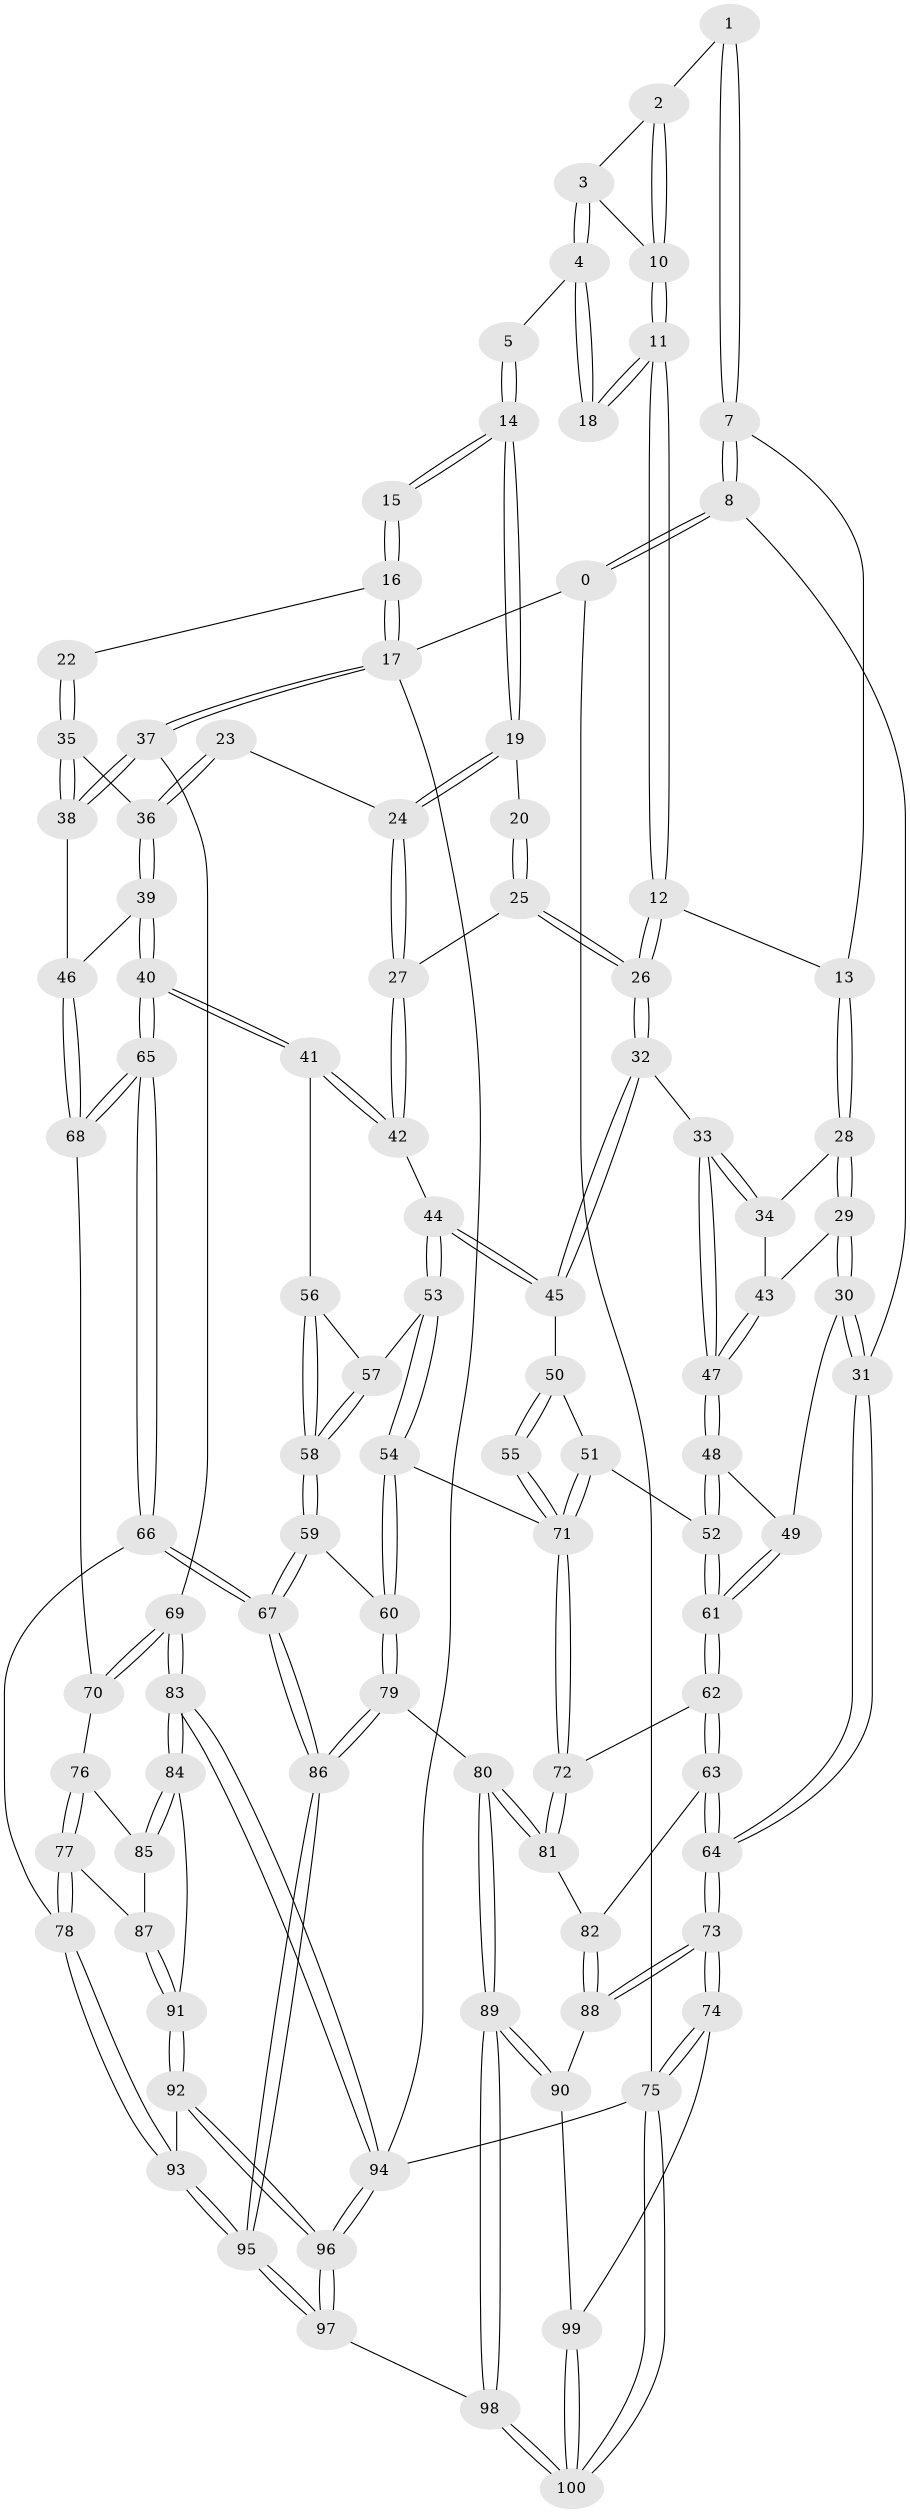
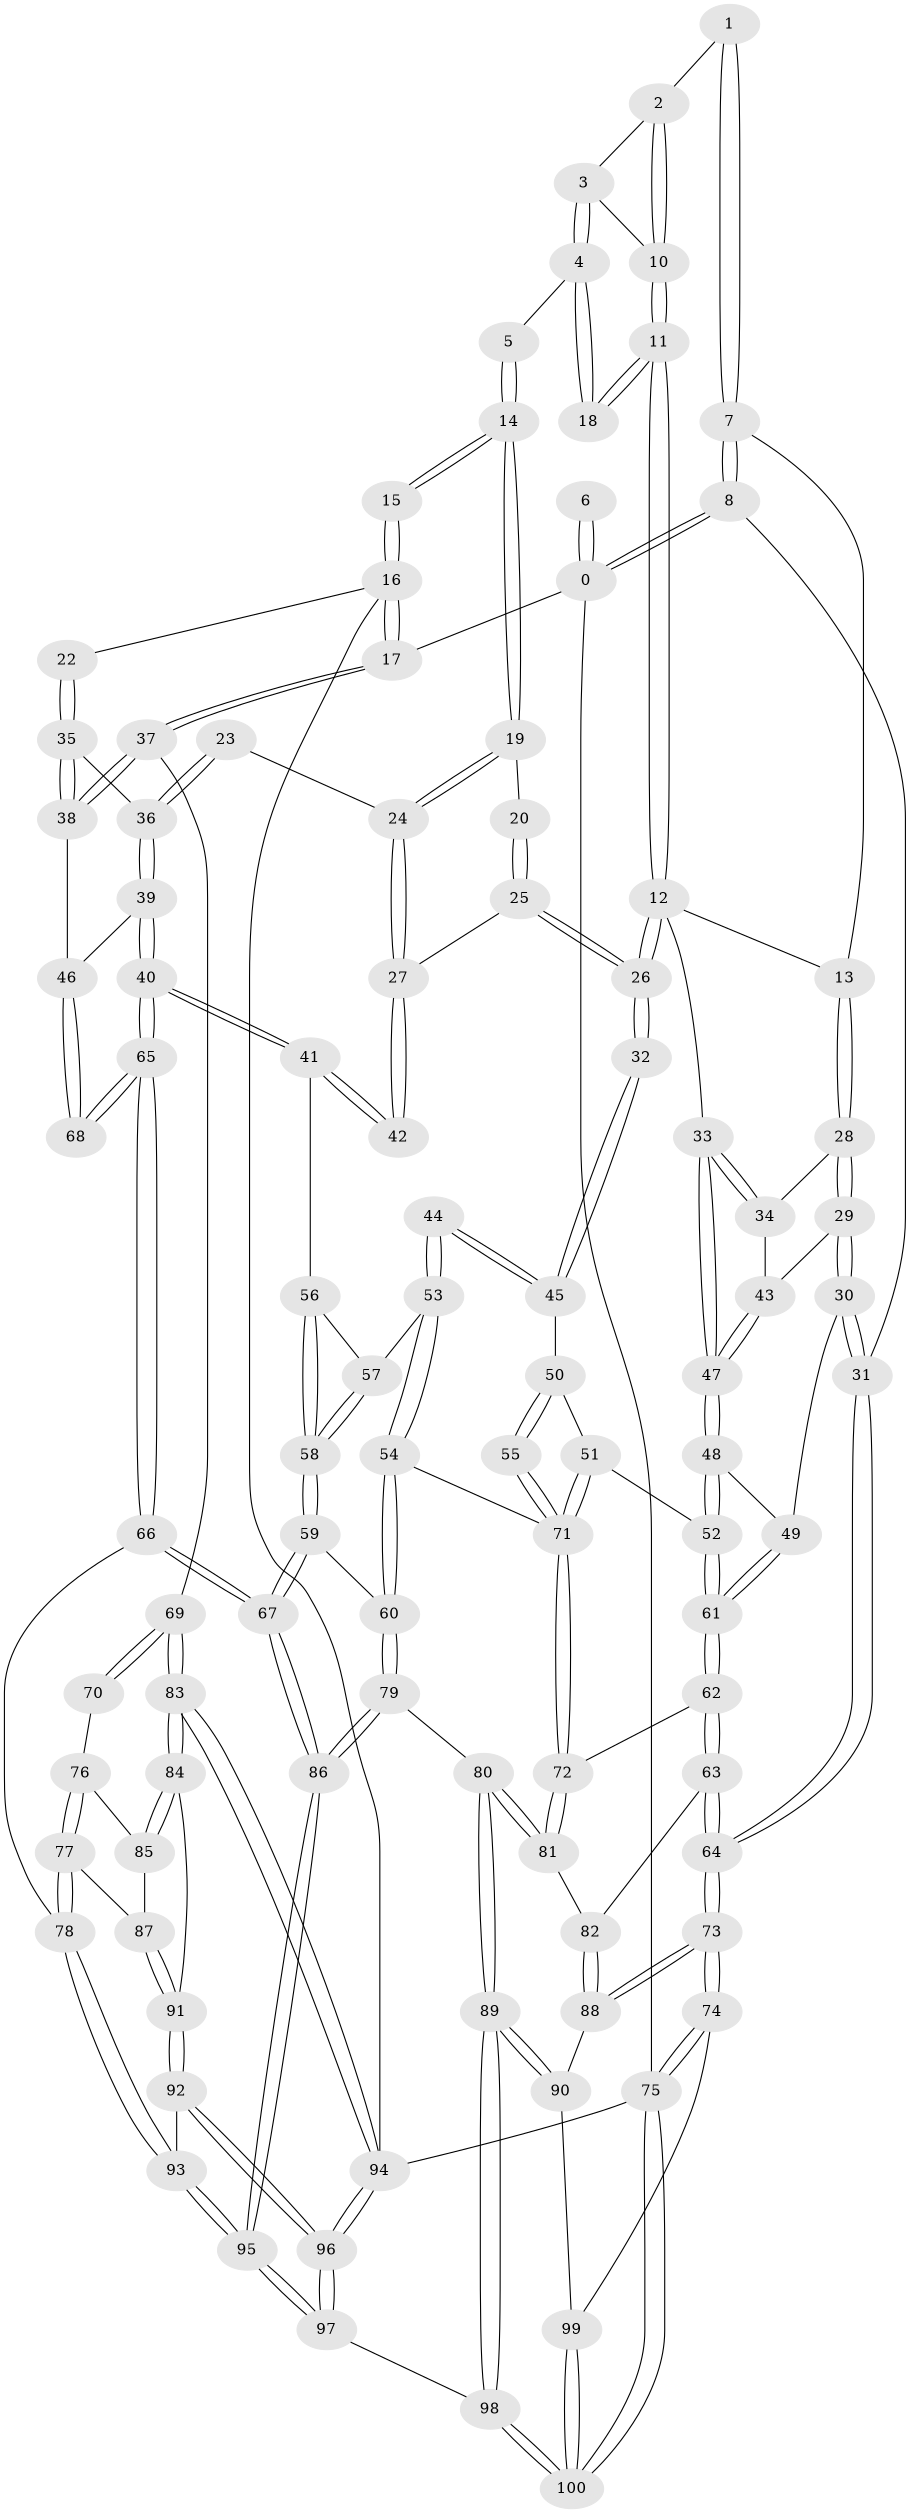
node "6": added
edge "32" -- "33": now "12" -- "33"
edge "42" -- "44": removed
edge "17" -- "94": now "16" -- "94"
edge "68" -- "70": removed
